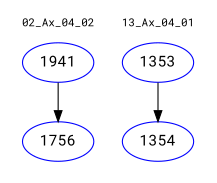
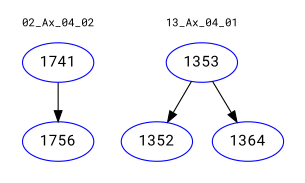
node "1941": label "1941" -> "1741"
node "1352": added
node "1354": label "1354" -> "1364"
